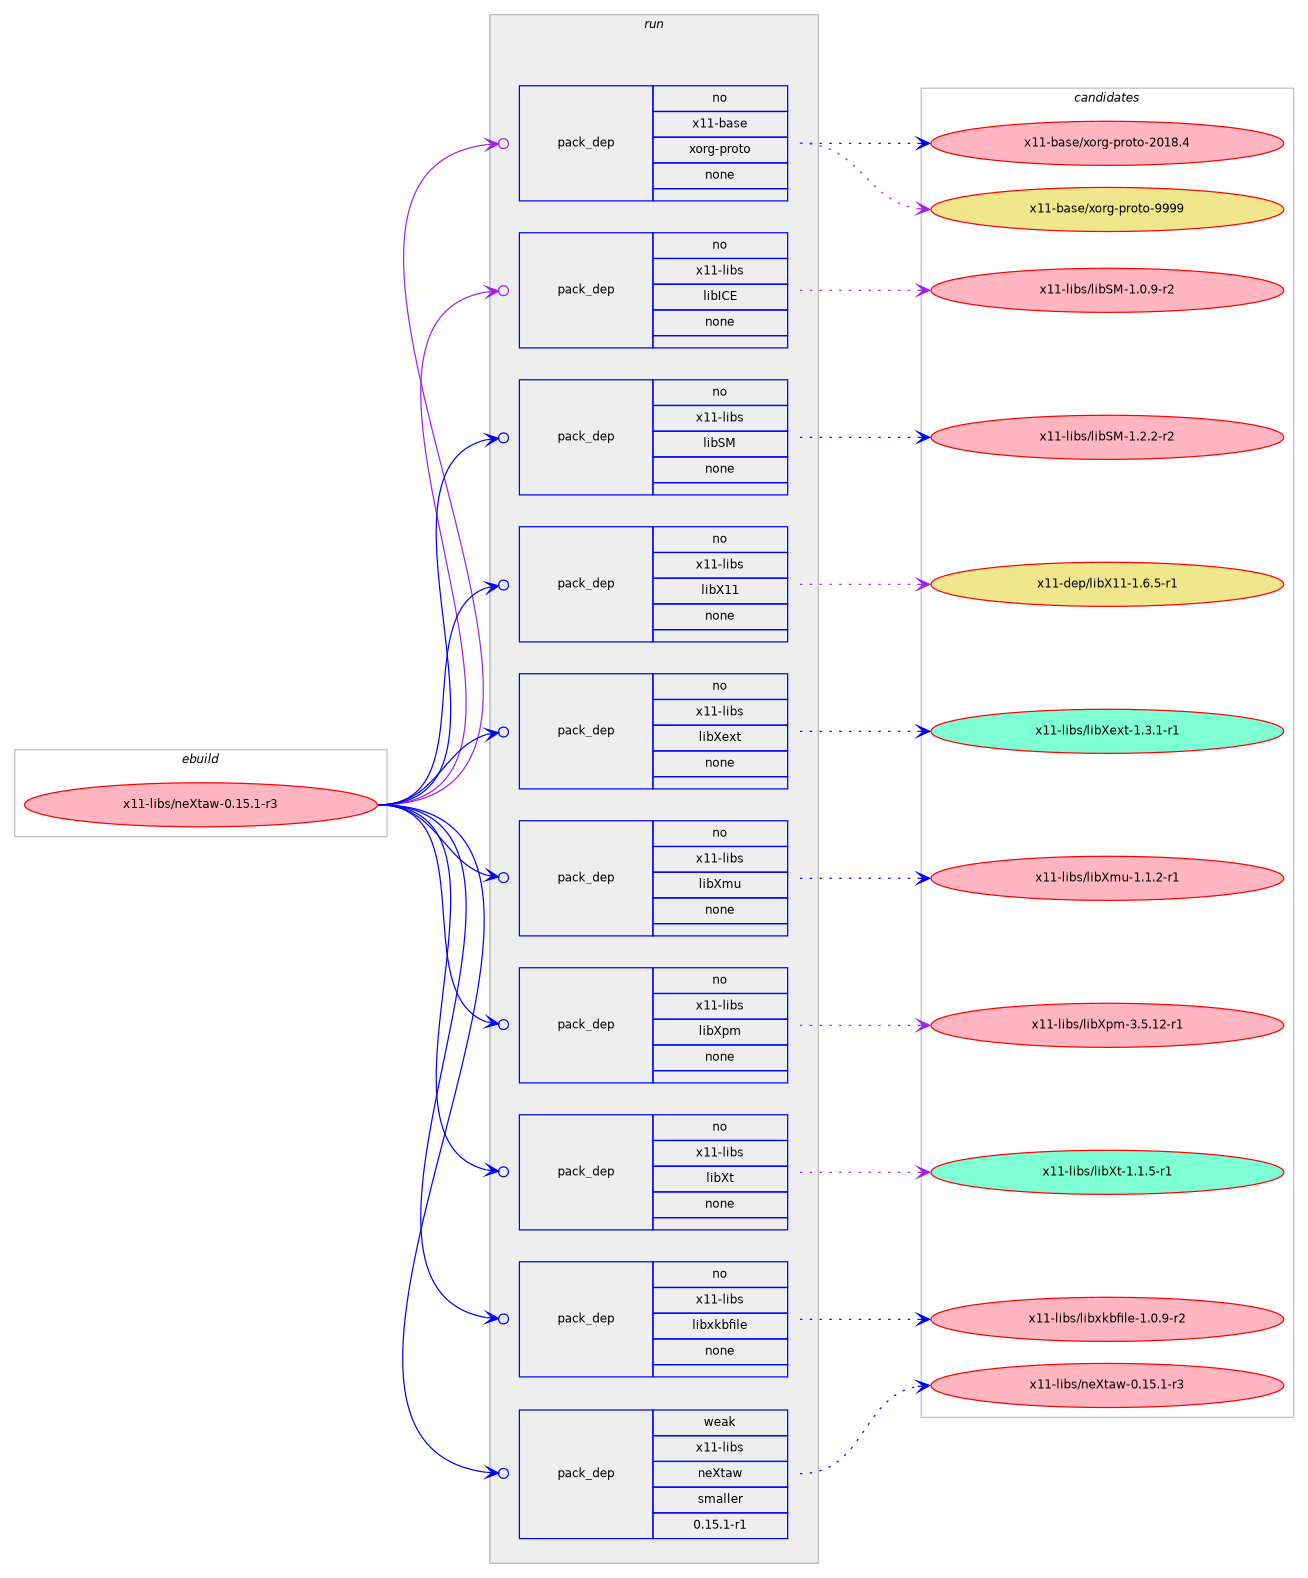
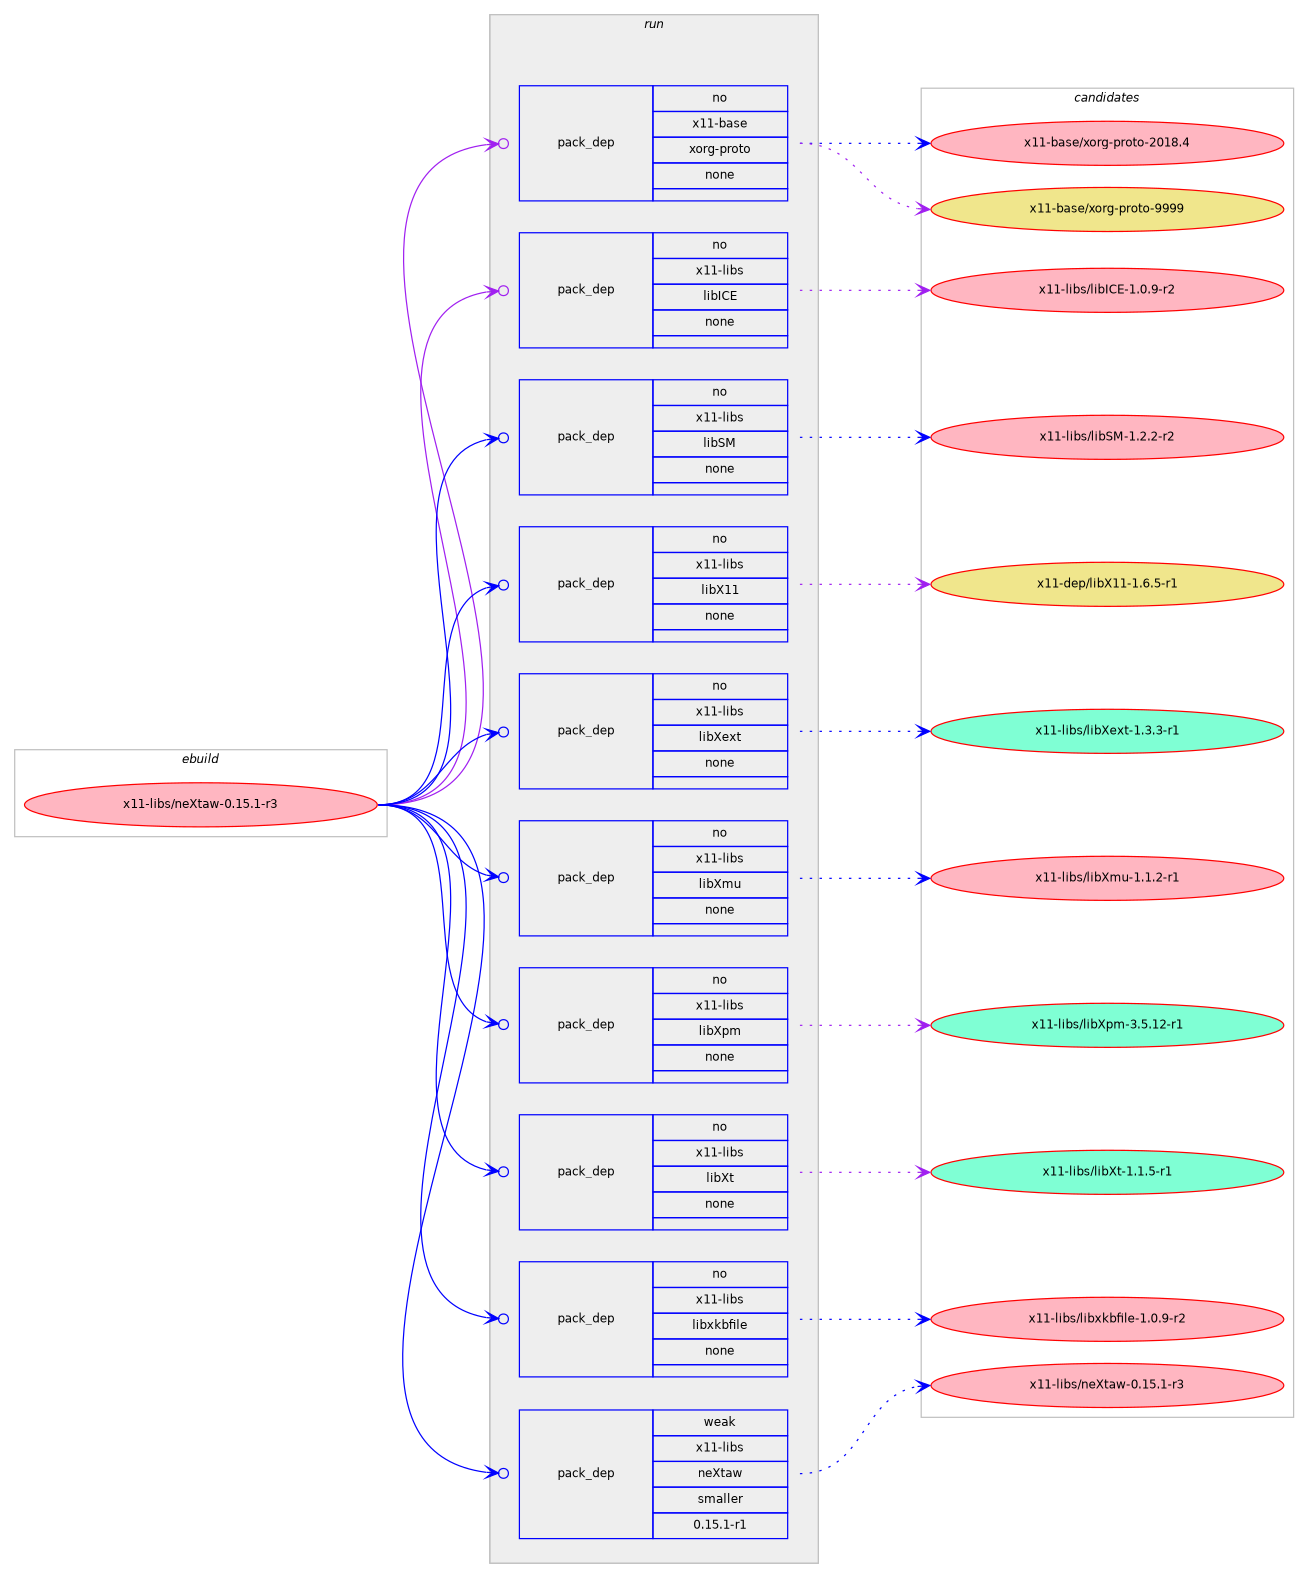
node "x11-libs/libSM-1.0.9-r2": label "x11-libs/libSM-1.0.9-r2" -> "x11-libs/libICE-1.0.9-r2"
node "x11-libs/libXext-1.3.1-r1": label "x11-libs/libXext-1.3.1-r1" -> "x11-libs/libXext-1.3.3-r1"
node "x11-libs/libXpm-3.5.12-r1": fillcolor lightpink -> aquamarine
